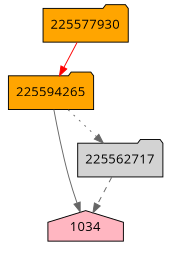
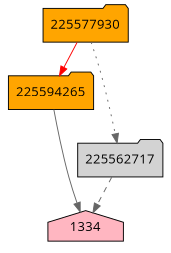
edge "225594265" -> "225562717": now "225577930" -> "225562717"
node "1034": label "1034" -> "1334"
